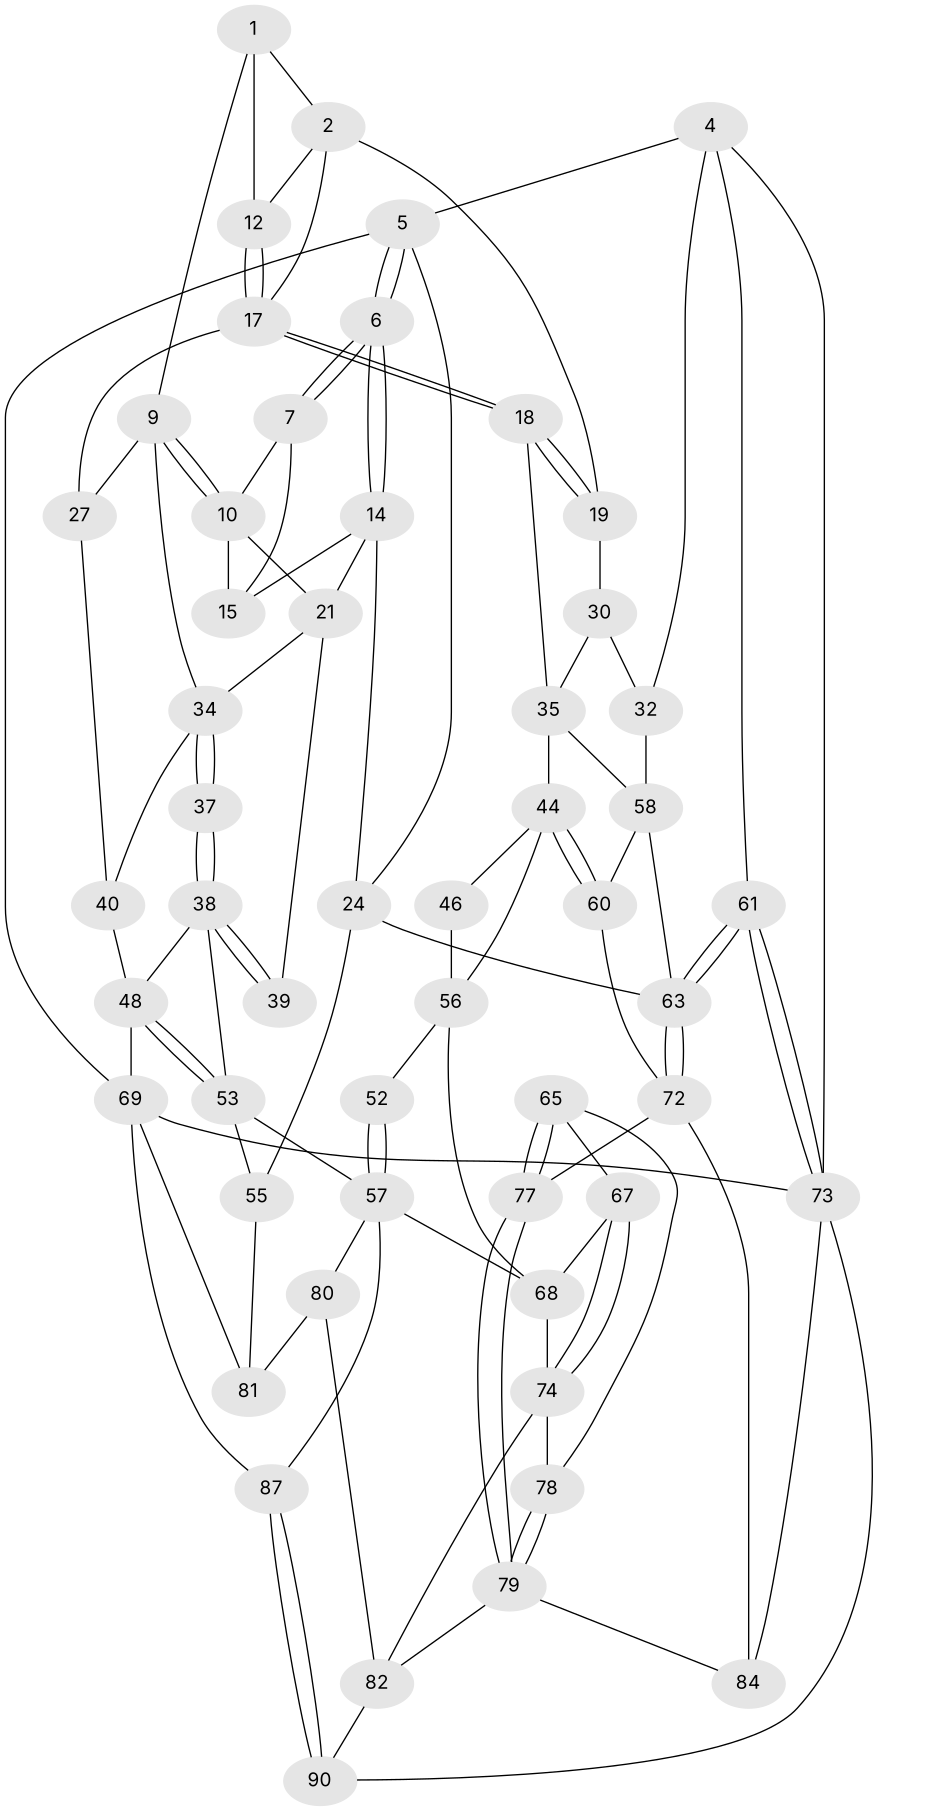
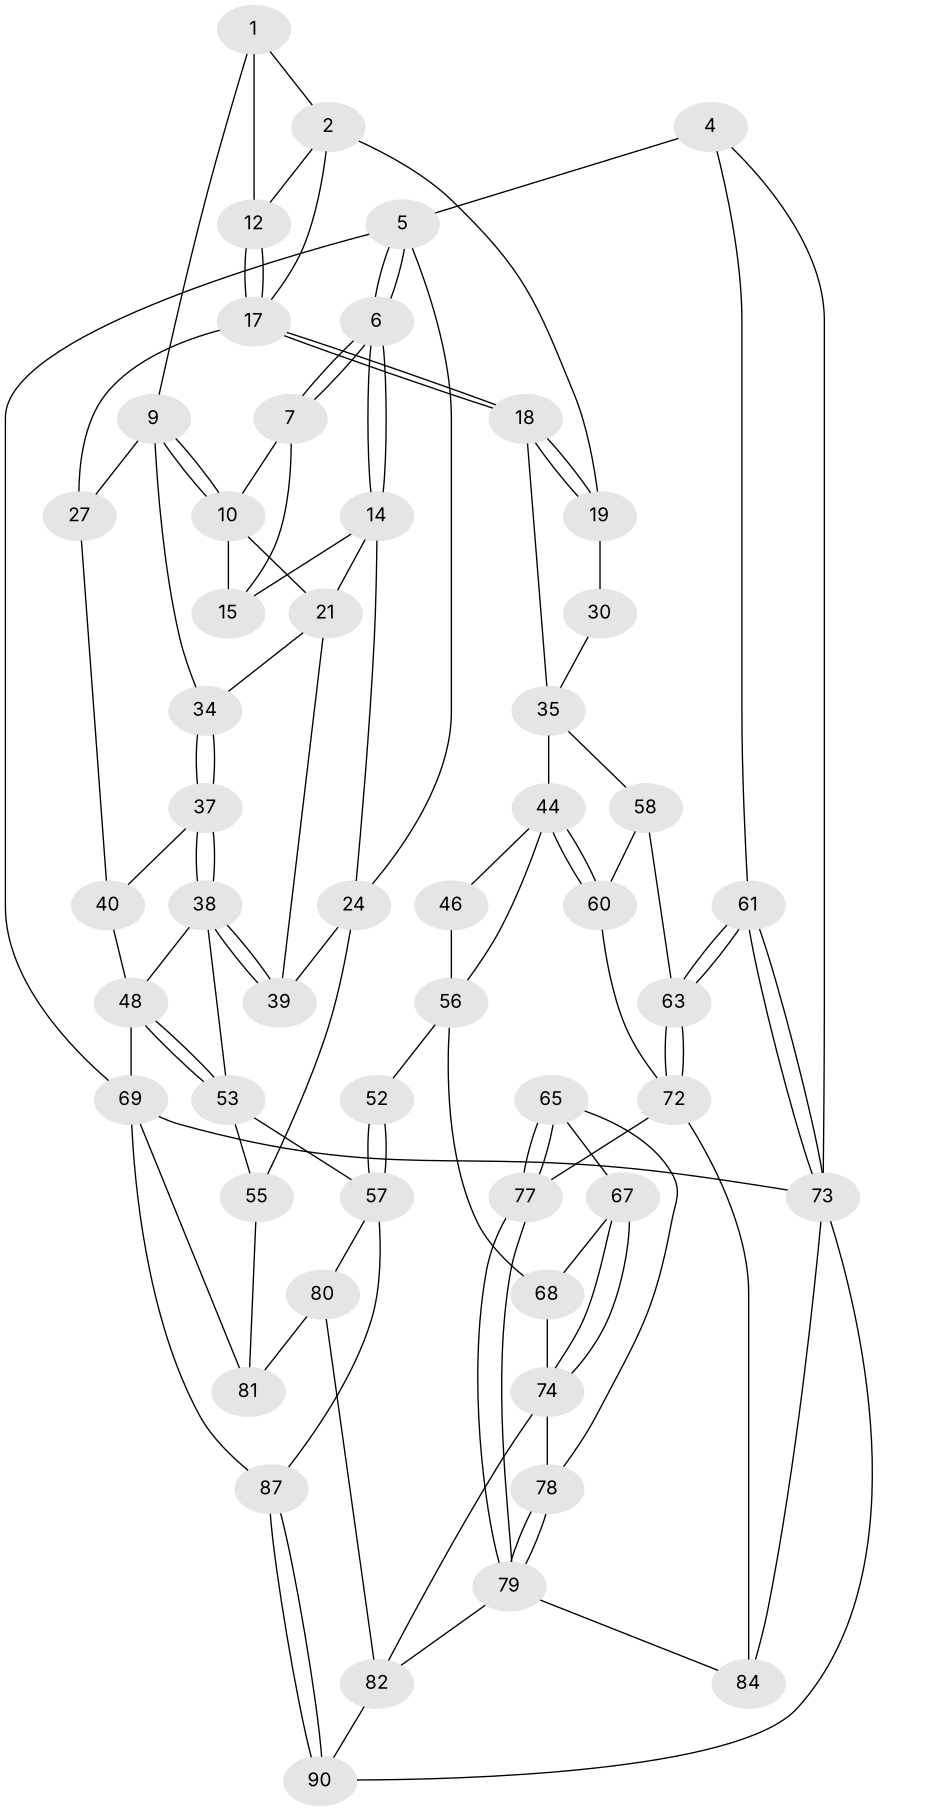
node "32": removed
edge "34" -- "40": now "37" -- "40"
edge "24" -- "63": now "24" -- "39"
edge "57" -- "68": removed
